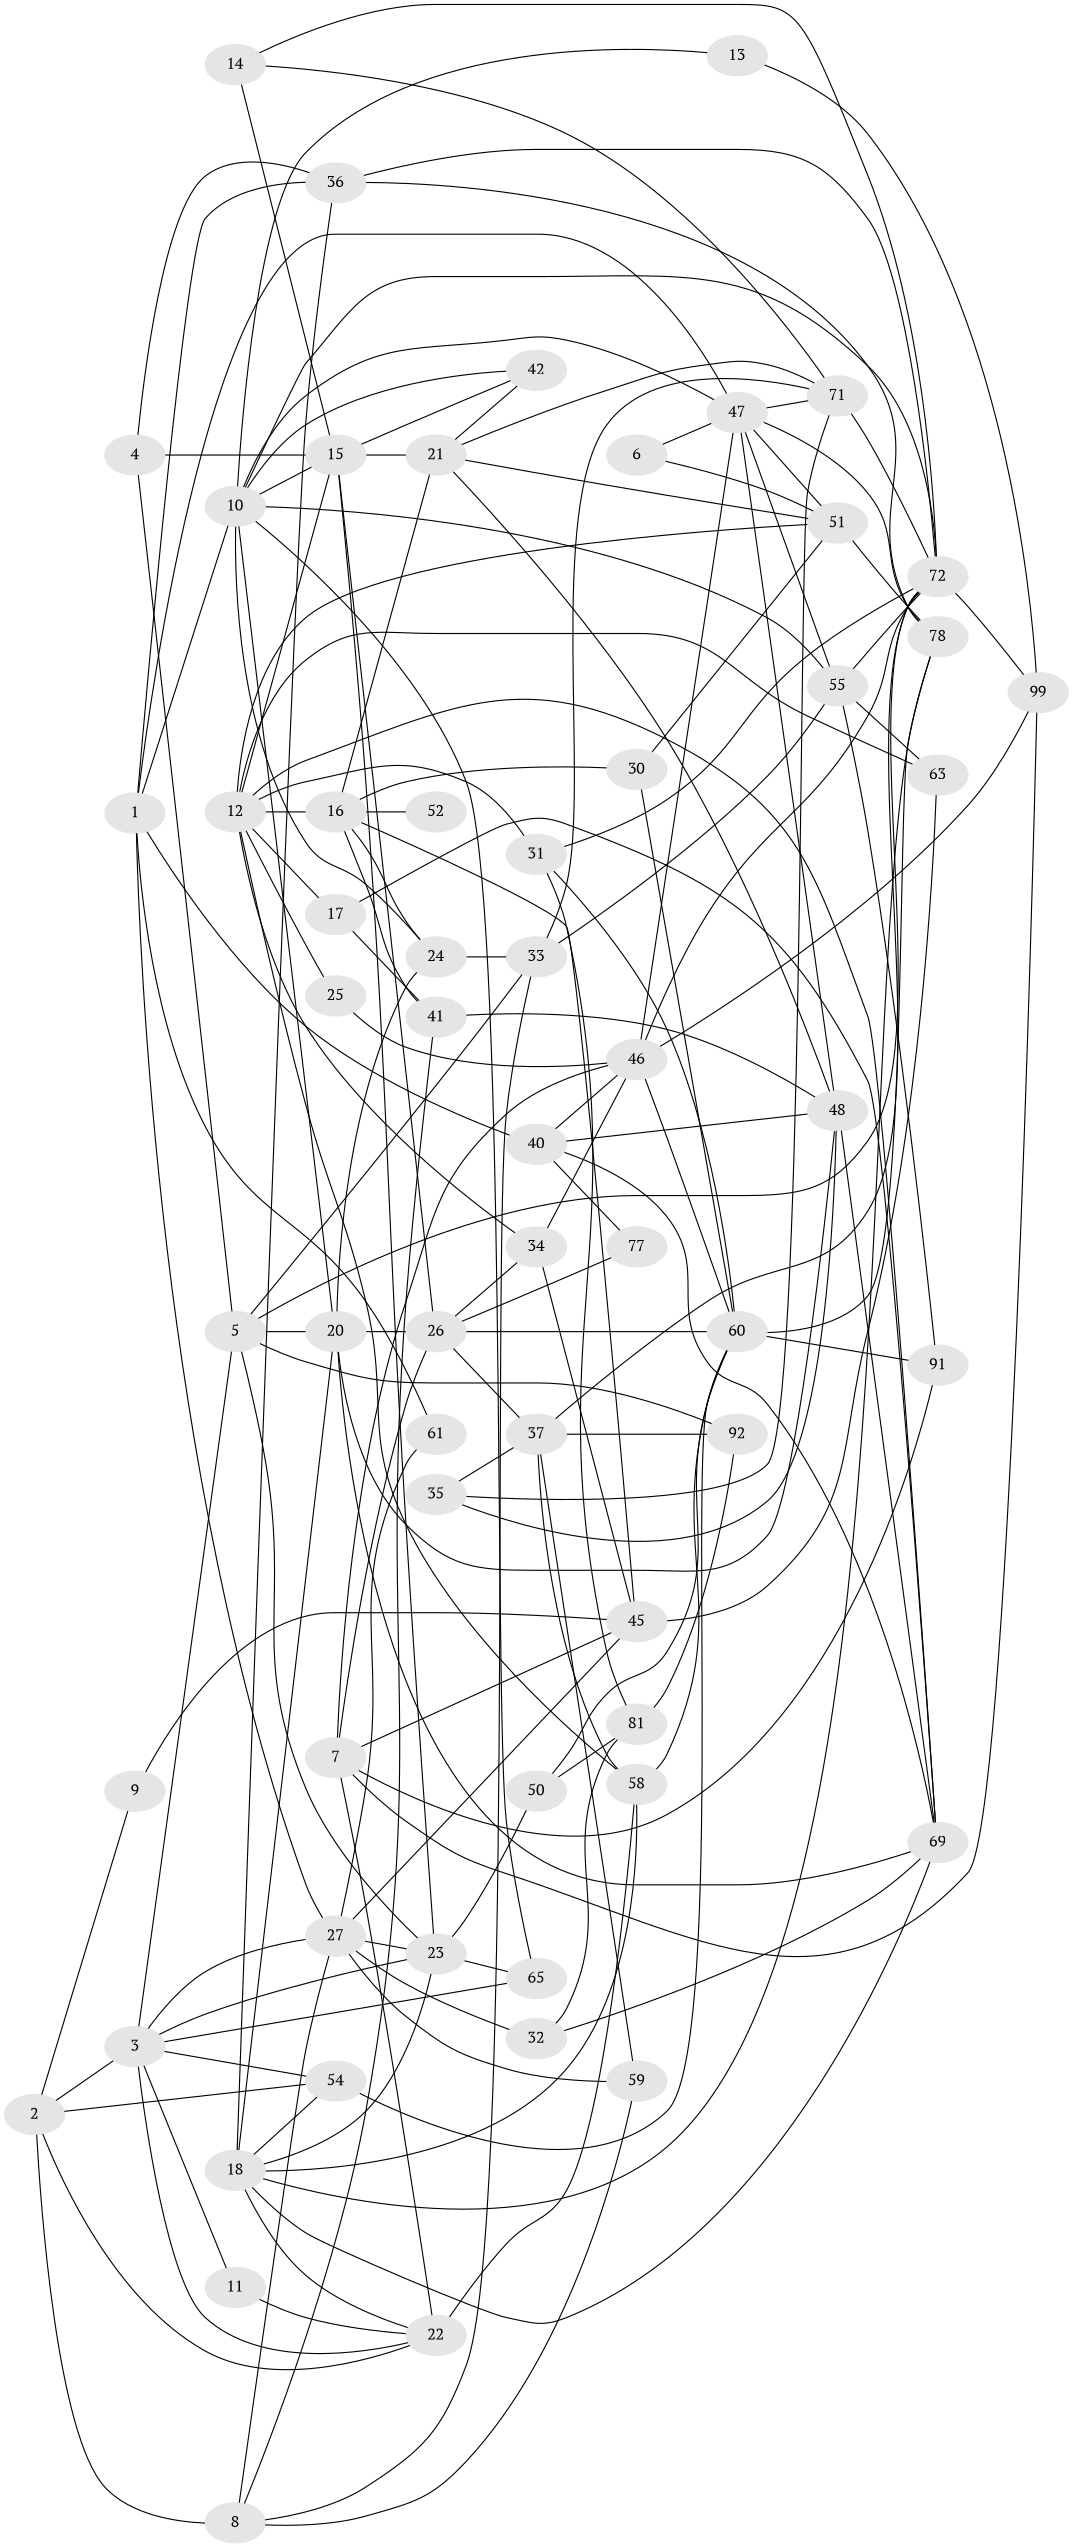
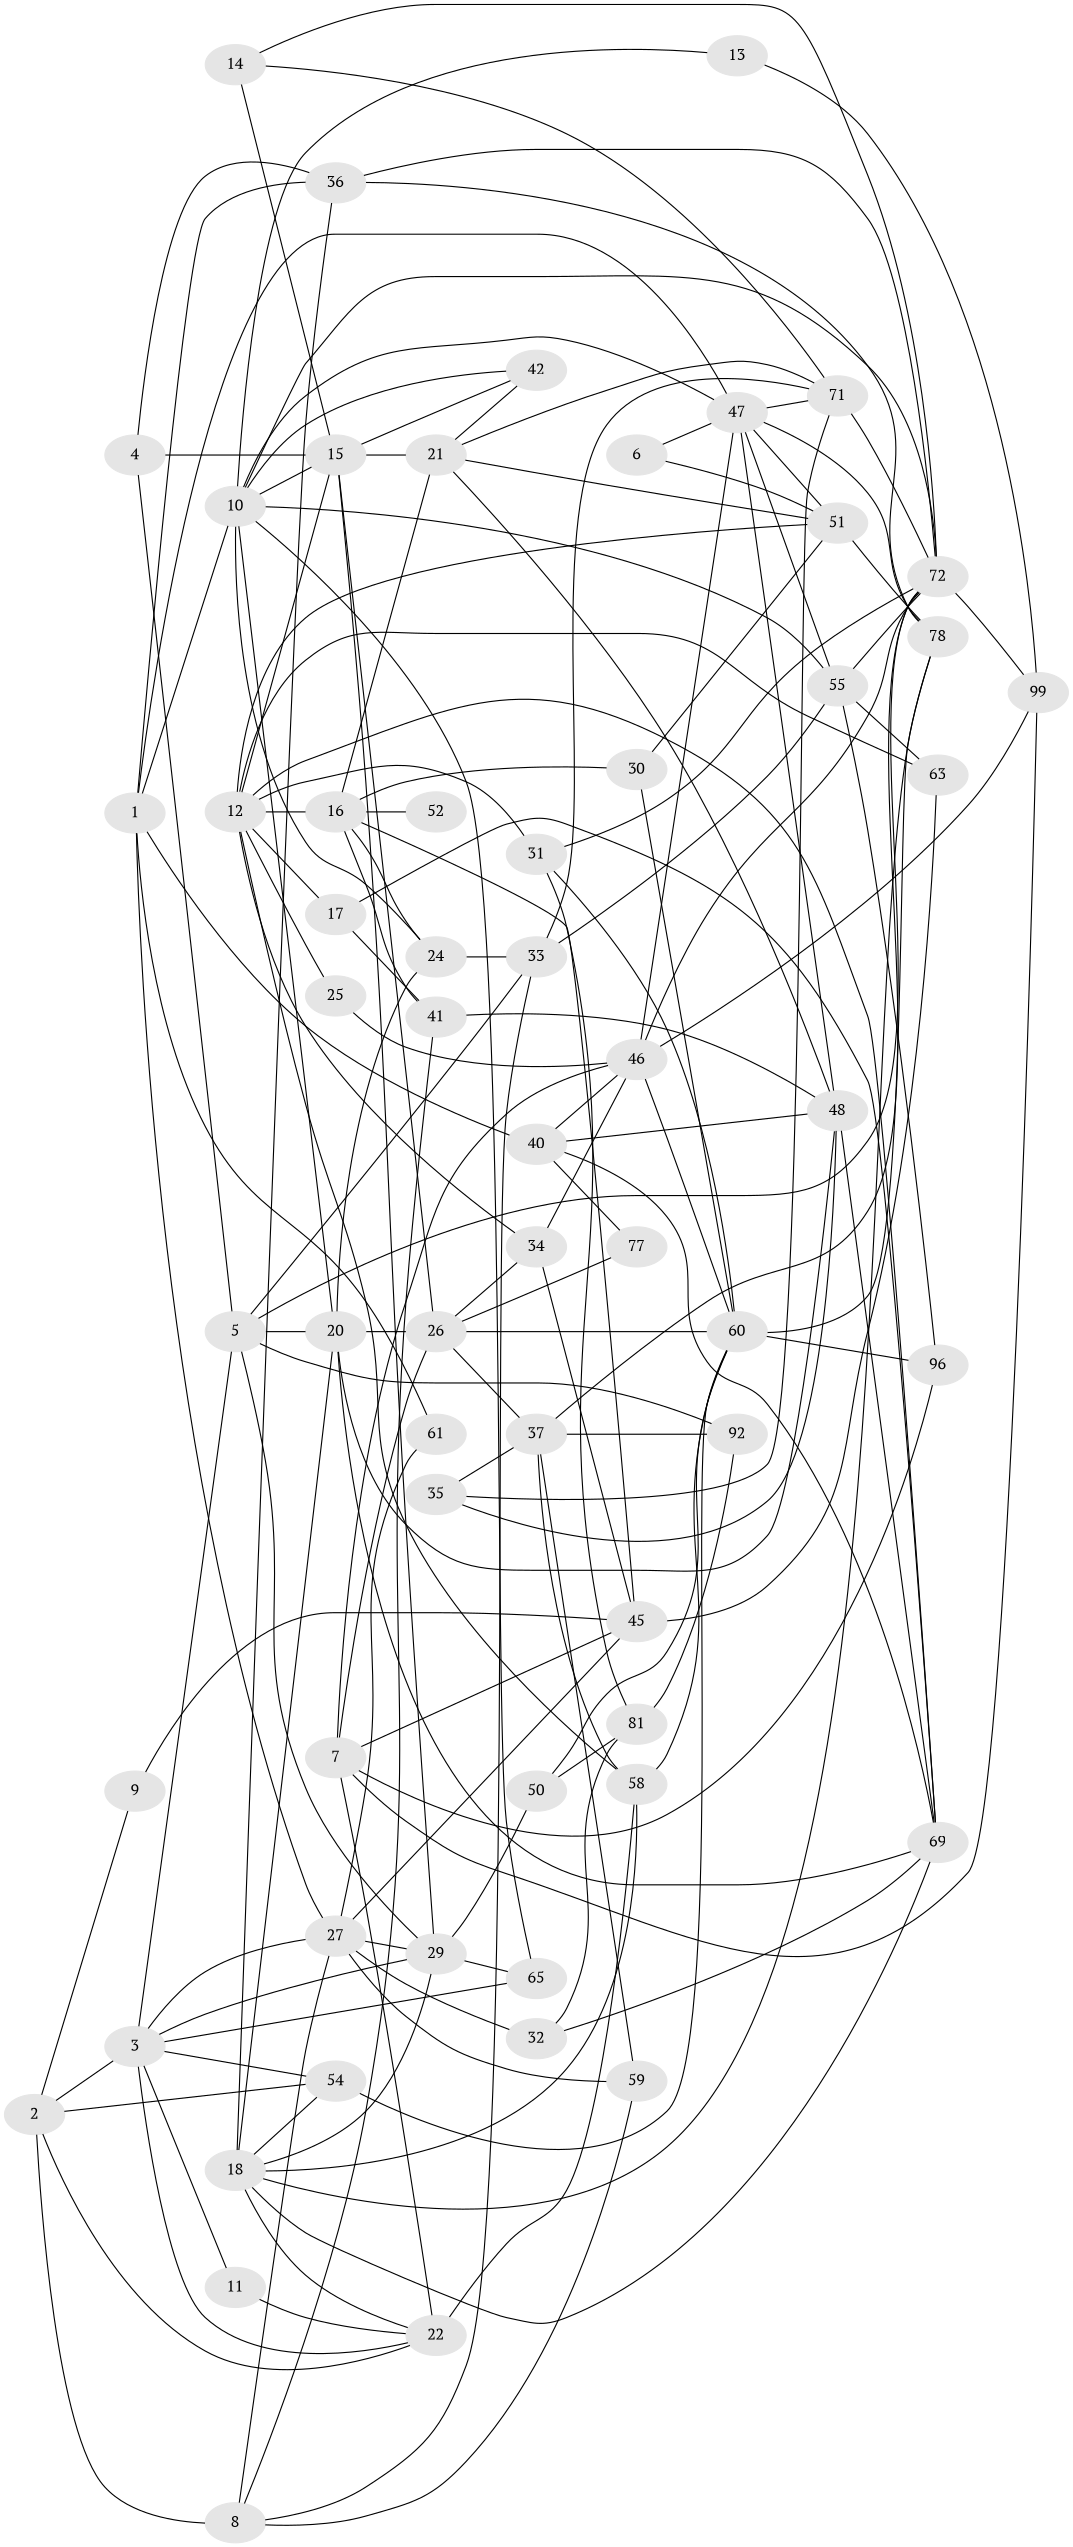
node "91": label "91" -> "96"
node "23": label "23" -> "29"
